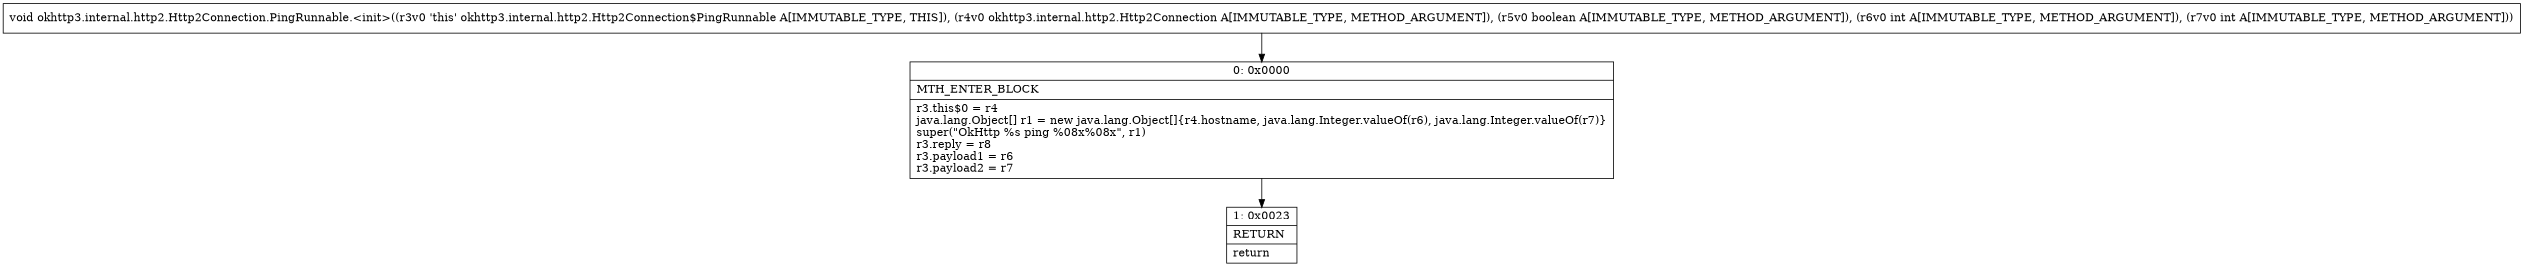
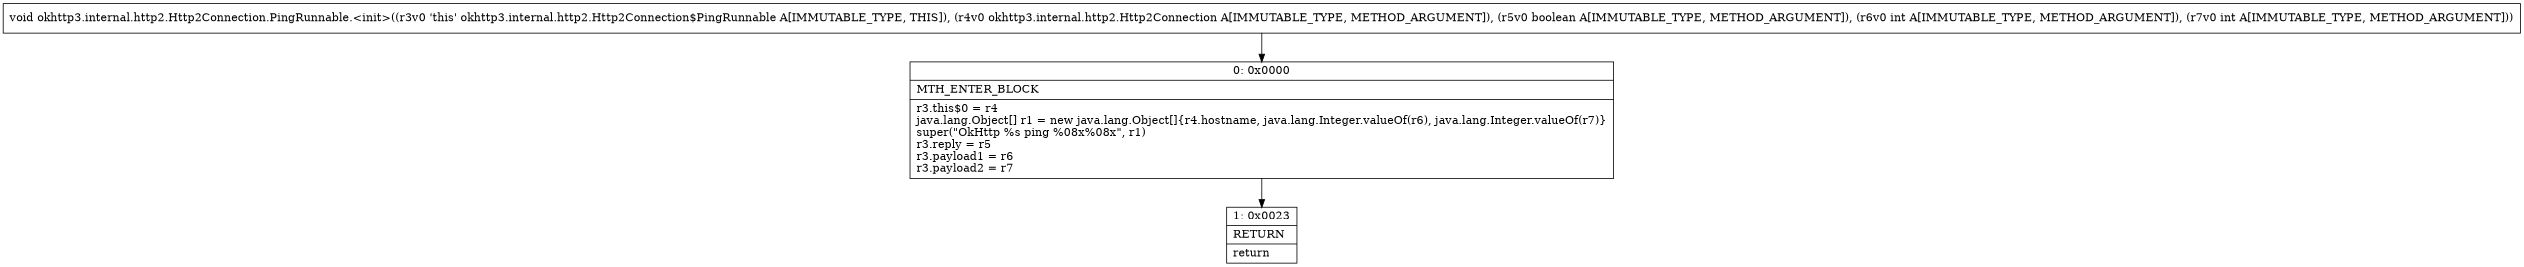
node "0: 0x0000": text "r3.reply = r8" -> "r3.reply = r5"
